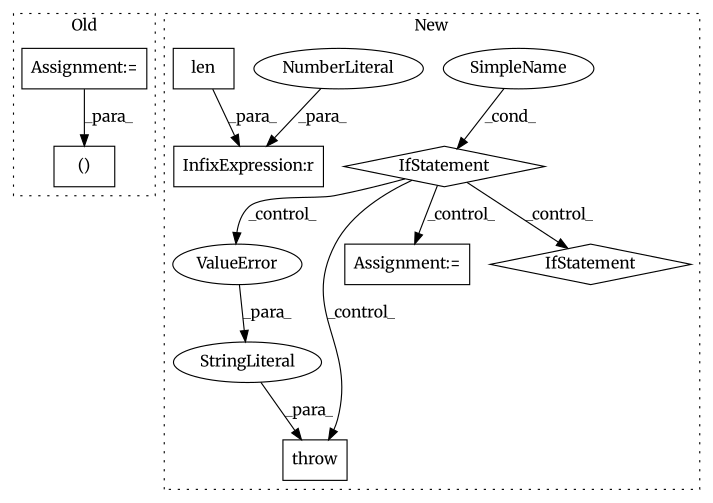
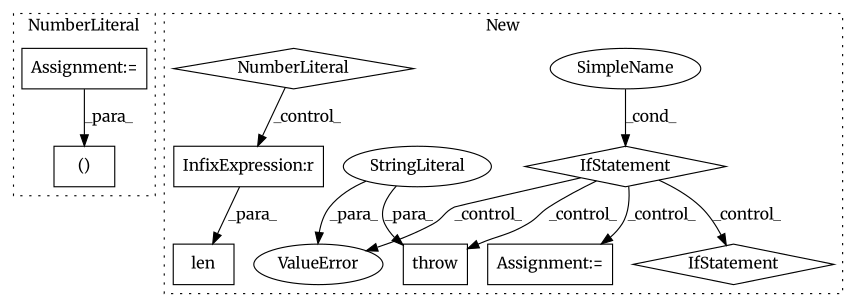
cluster "Old": label "Old" -> "NumberLiteral"
node "NumberLiteral": shape ellipse -> diamond
edge "len" -> "InfixExpression:r": reversed
edge "NumberLiteral" -> "InfixExpression:r": label "_para_" -> "_control_"
edge "ValueError" -> "StringLiteral": reversed
